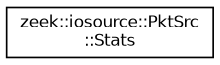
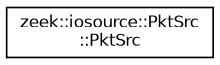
node "zeek::iosource::PktSrc ::Stats": label "zeek::iosource::PktSrc ::Stats" -> "zeek::iosource::PktSrc ::PktSrc"
